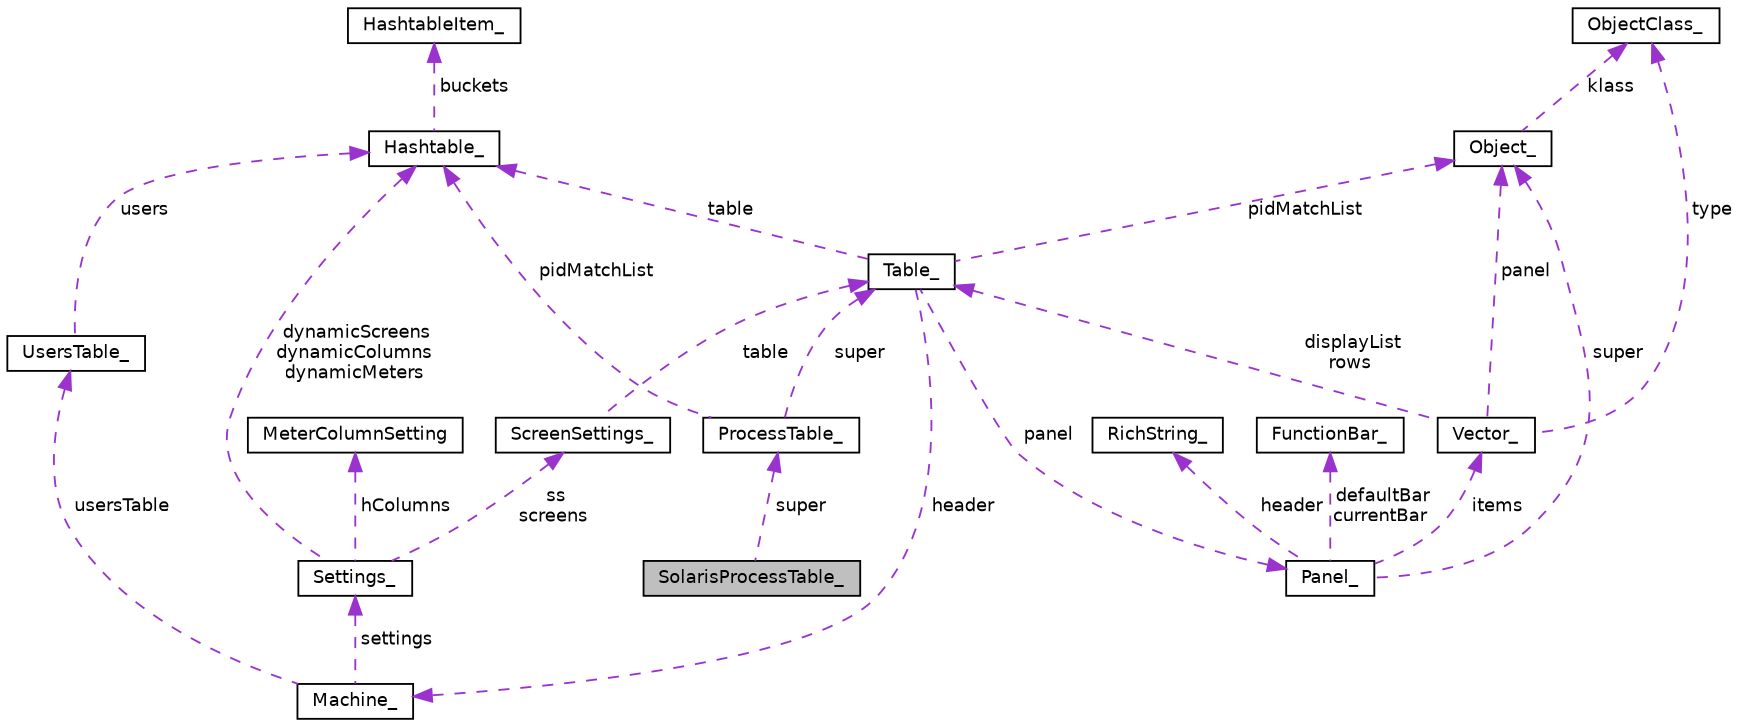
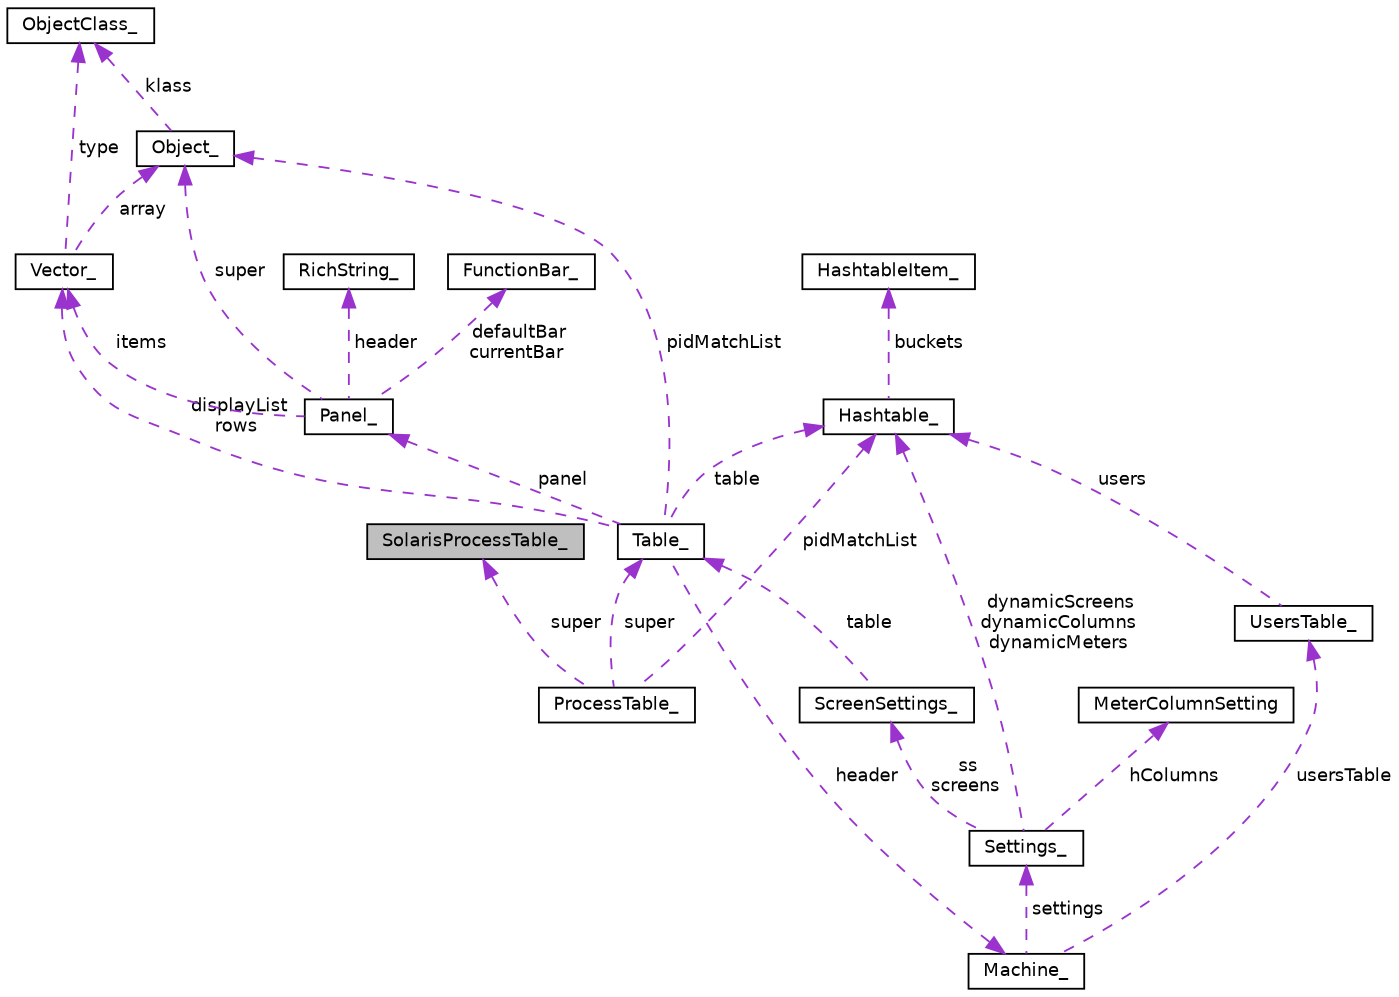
edge "Vector_" -> "Object_": label " panel" -> " array"
edge "Vector_" -> "Table_": reversed
edge "SolarisProcessTable_" -> "ProcessTable_": reversed
